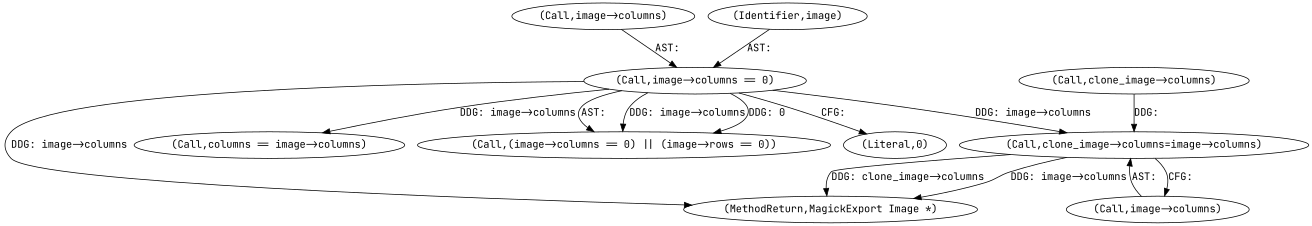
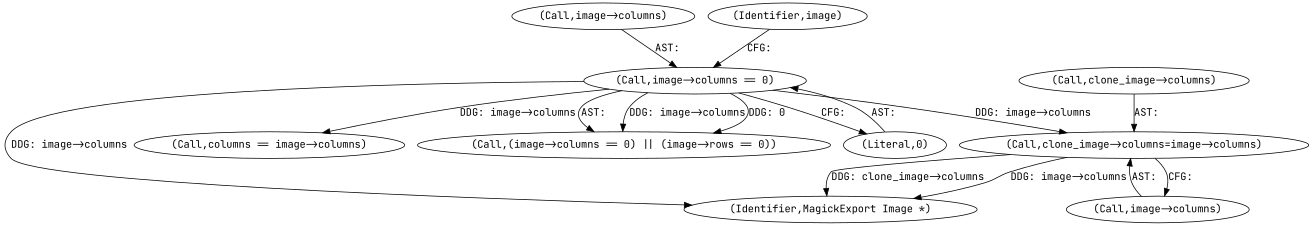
edge "(Identifier,image)" -> "(Call,image->columns == 0)": label "AST: " -> "CFG: "
edge "(Literal,0)" -> "(Call,image->columns == 0)": added, label "AST:"
edge "(Call,clone_image->columns)" -> "(Call,clone_image->columns=image->columns)": label "DDG: " -> "AST: "
node "(MethodReturn,MagickExport Image *)": label "(MethodReturn,MagickExport Image *)" -> "(Identifier,MagickExport Image *)"
